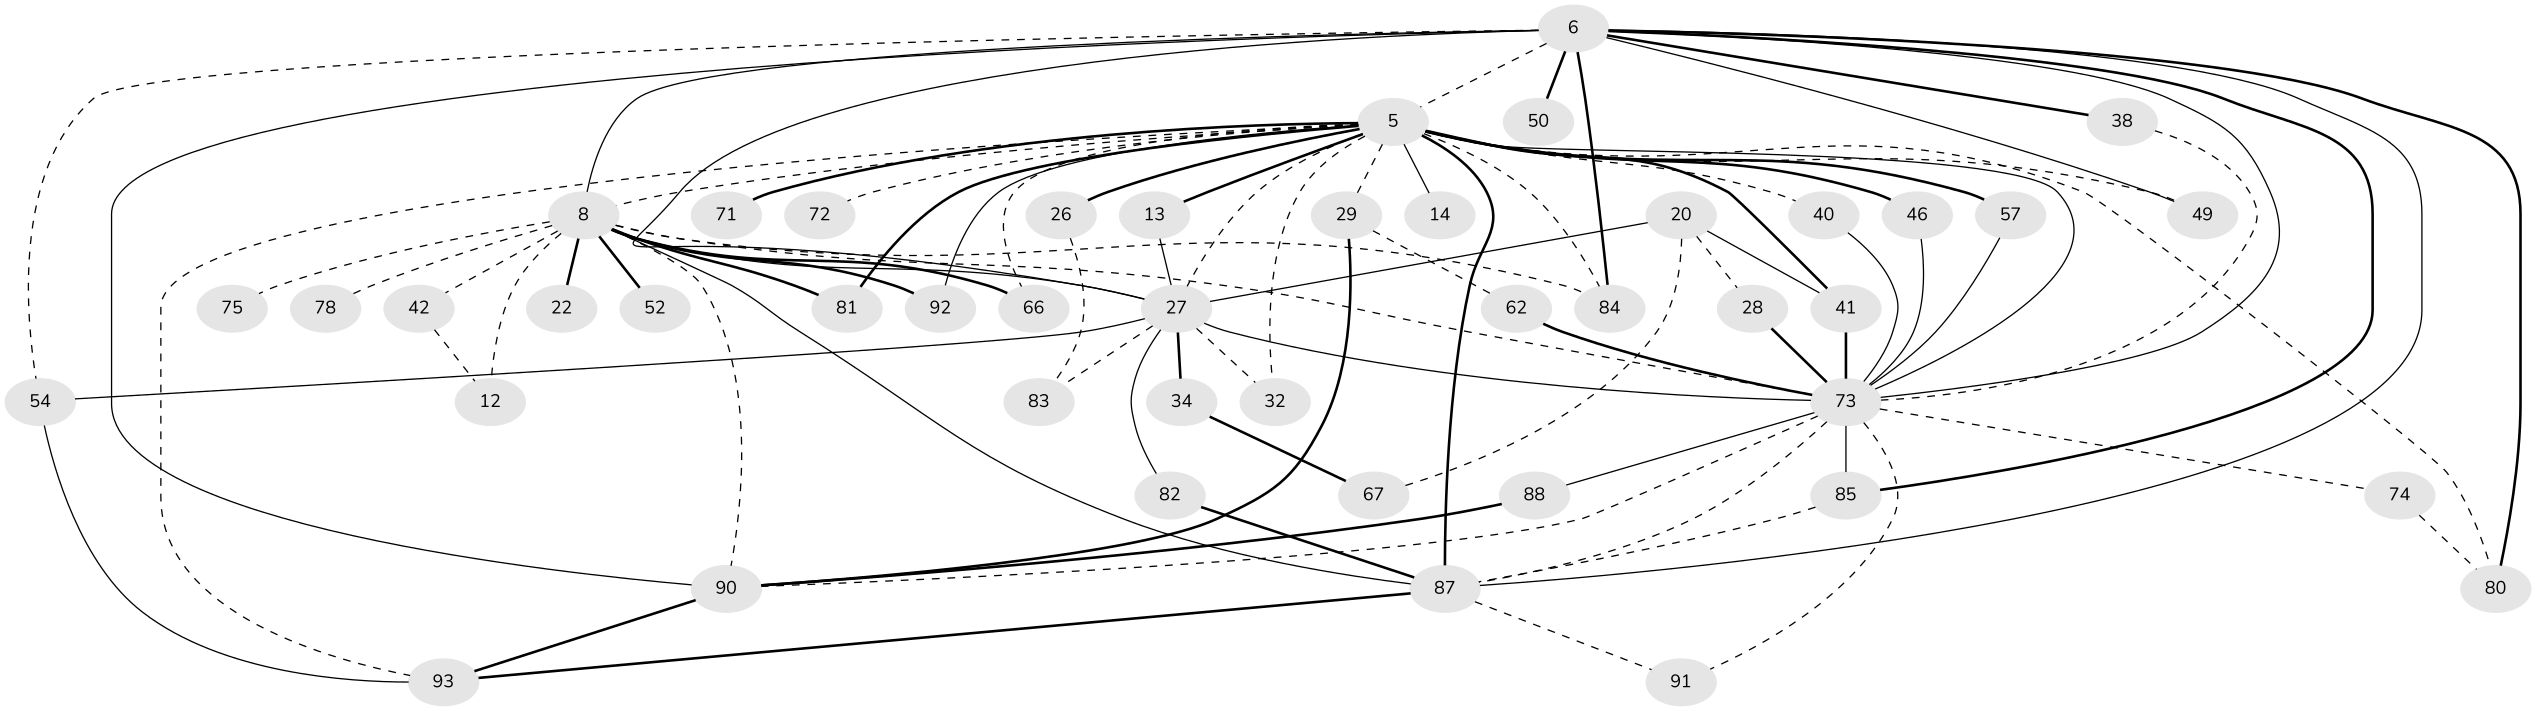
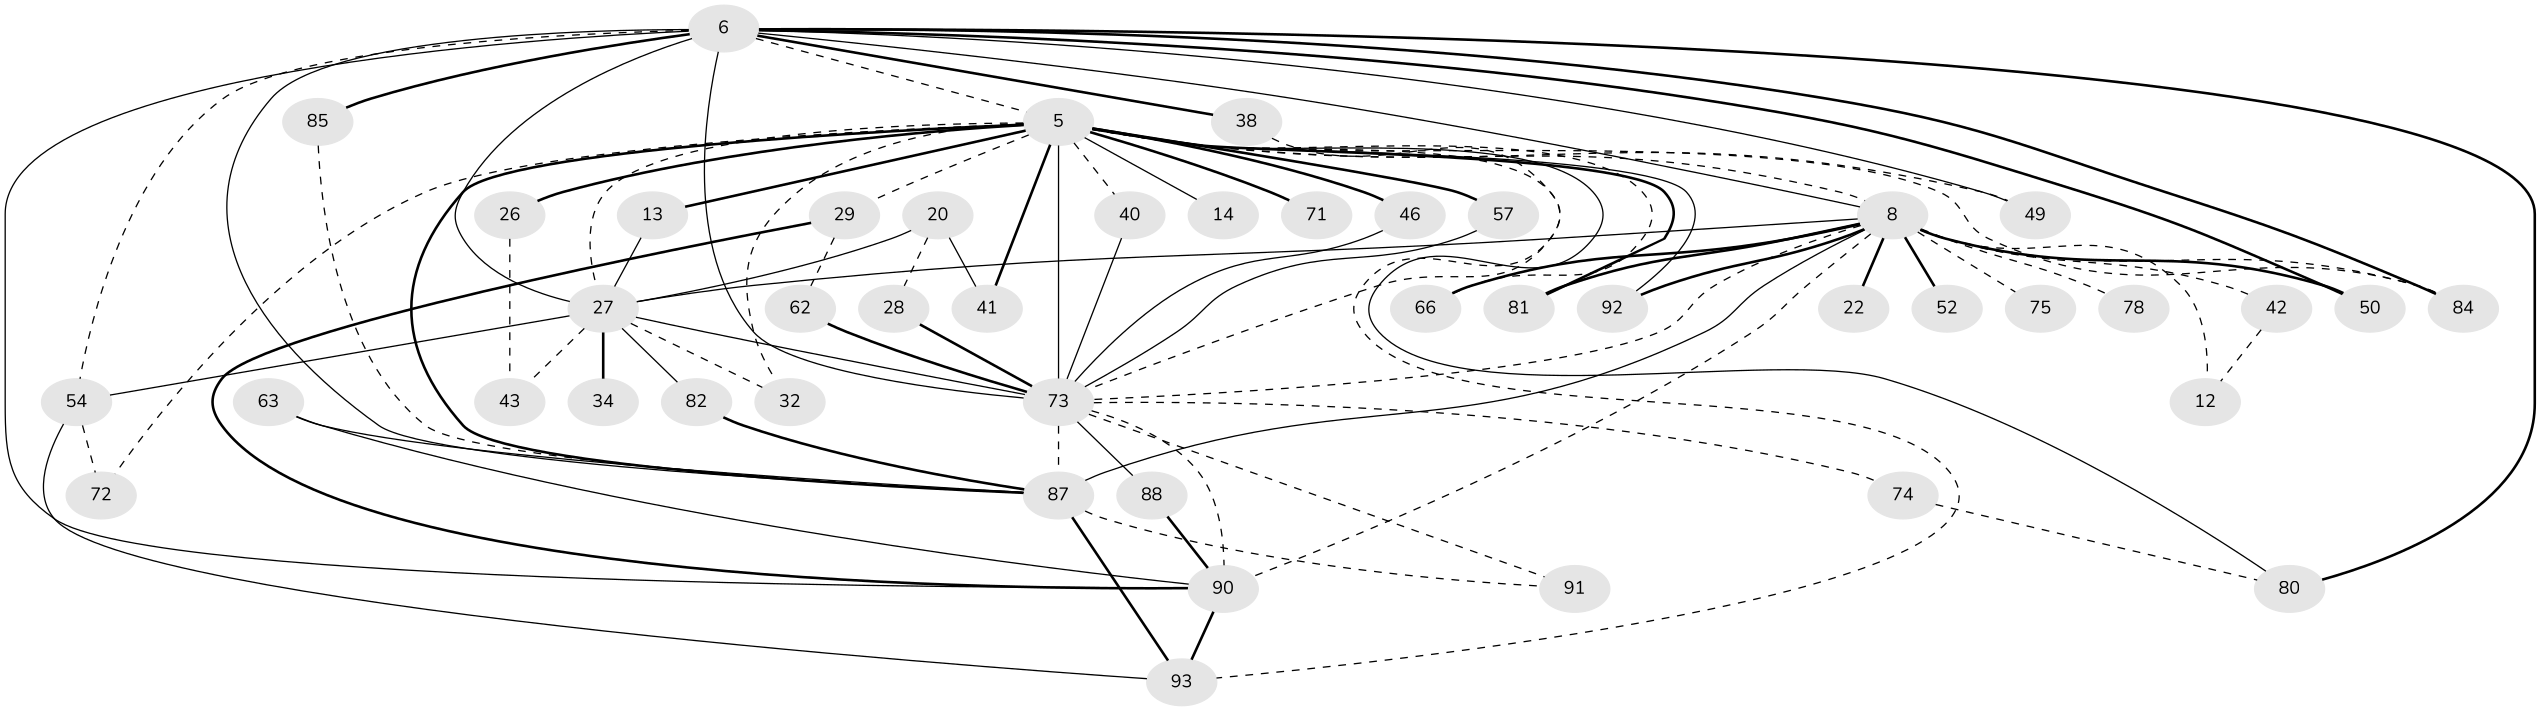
edge "5" -- "80": style dashed -> solid
edge "8" -- "50": added
edge "41" -- "73": removed
node "63": added
node "83": label "83" -> "43"
edge "54" -- "72": added
edge "73" -- "85": removed
node "67": removed
